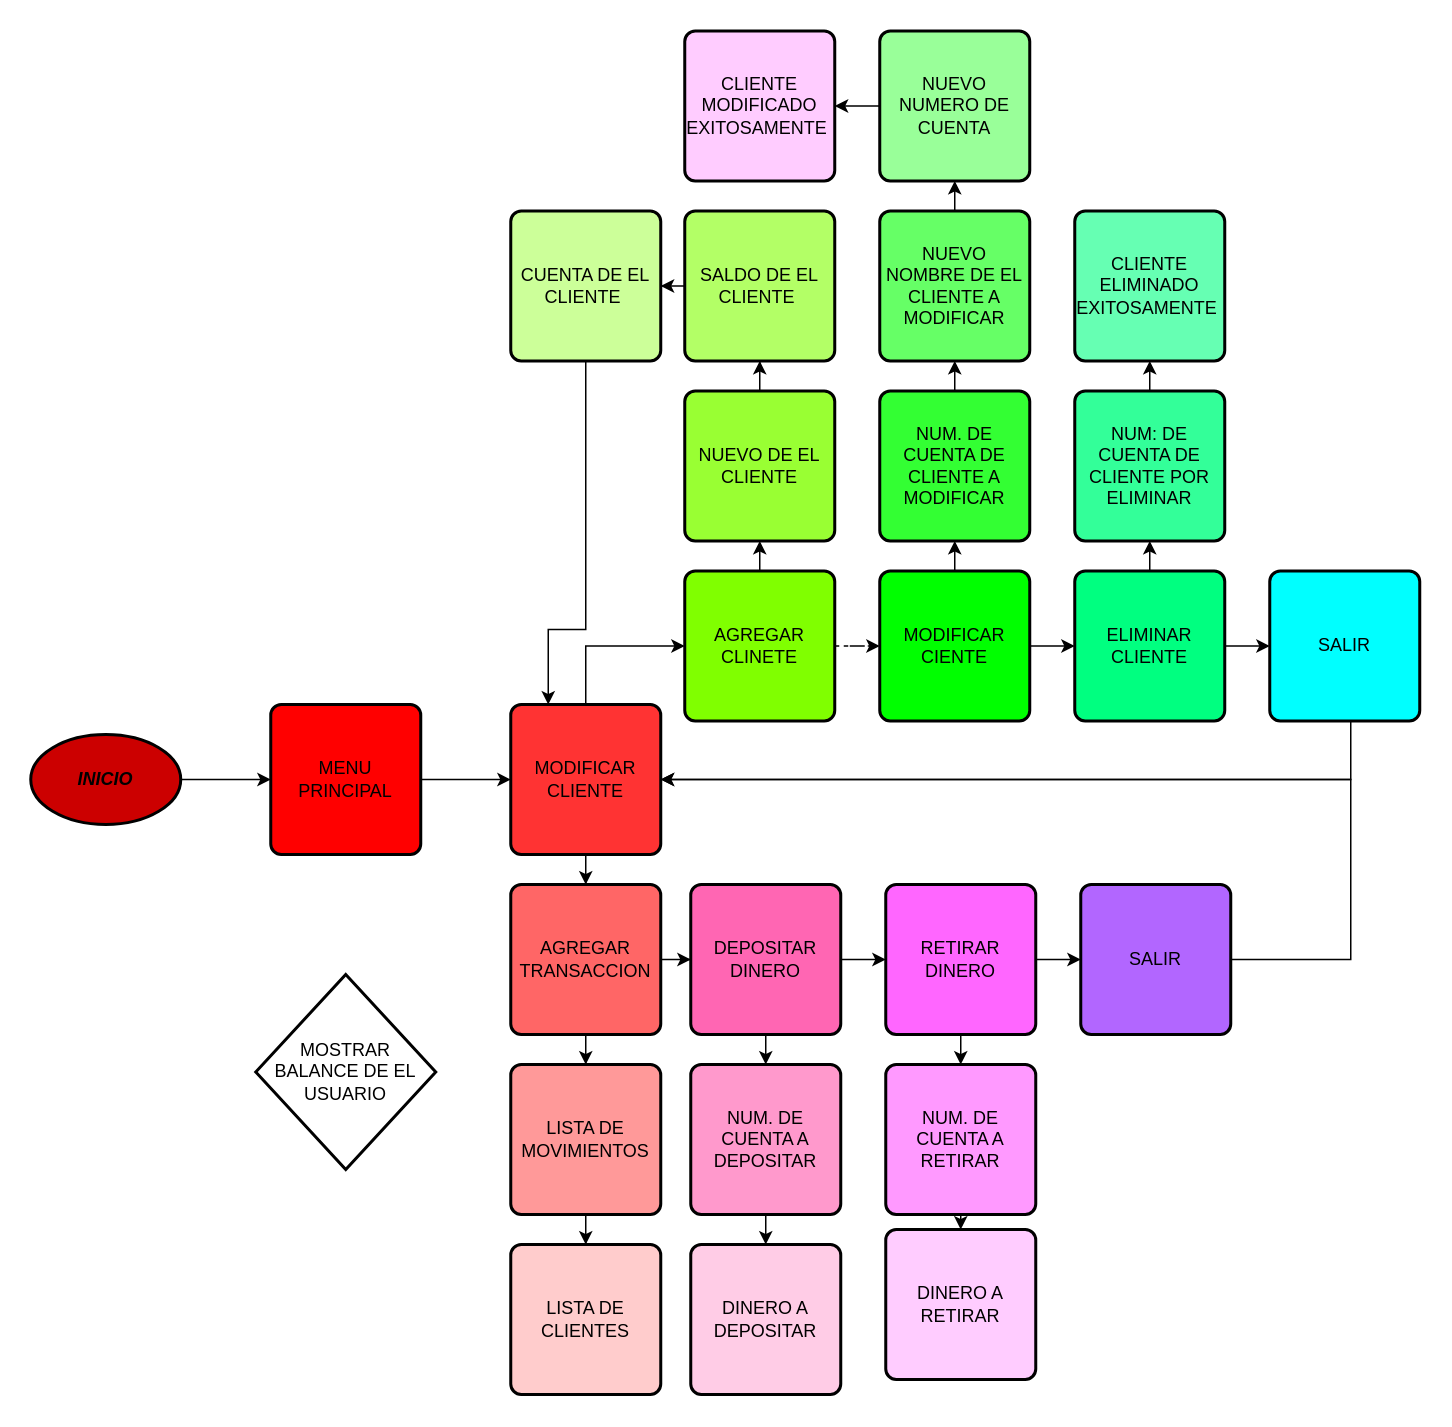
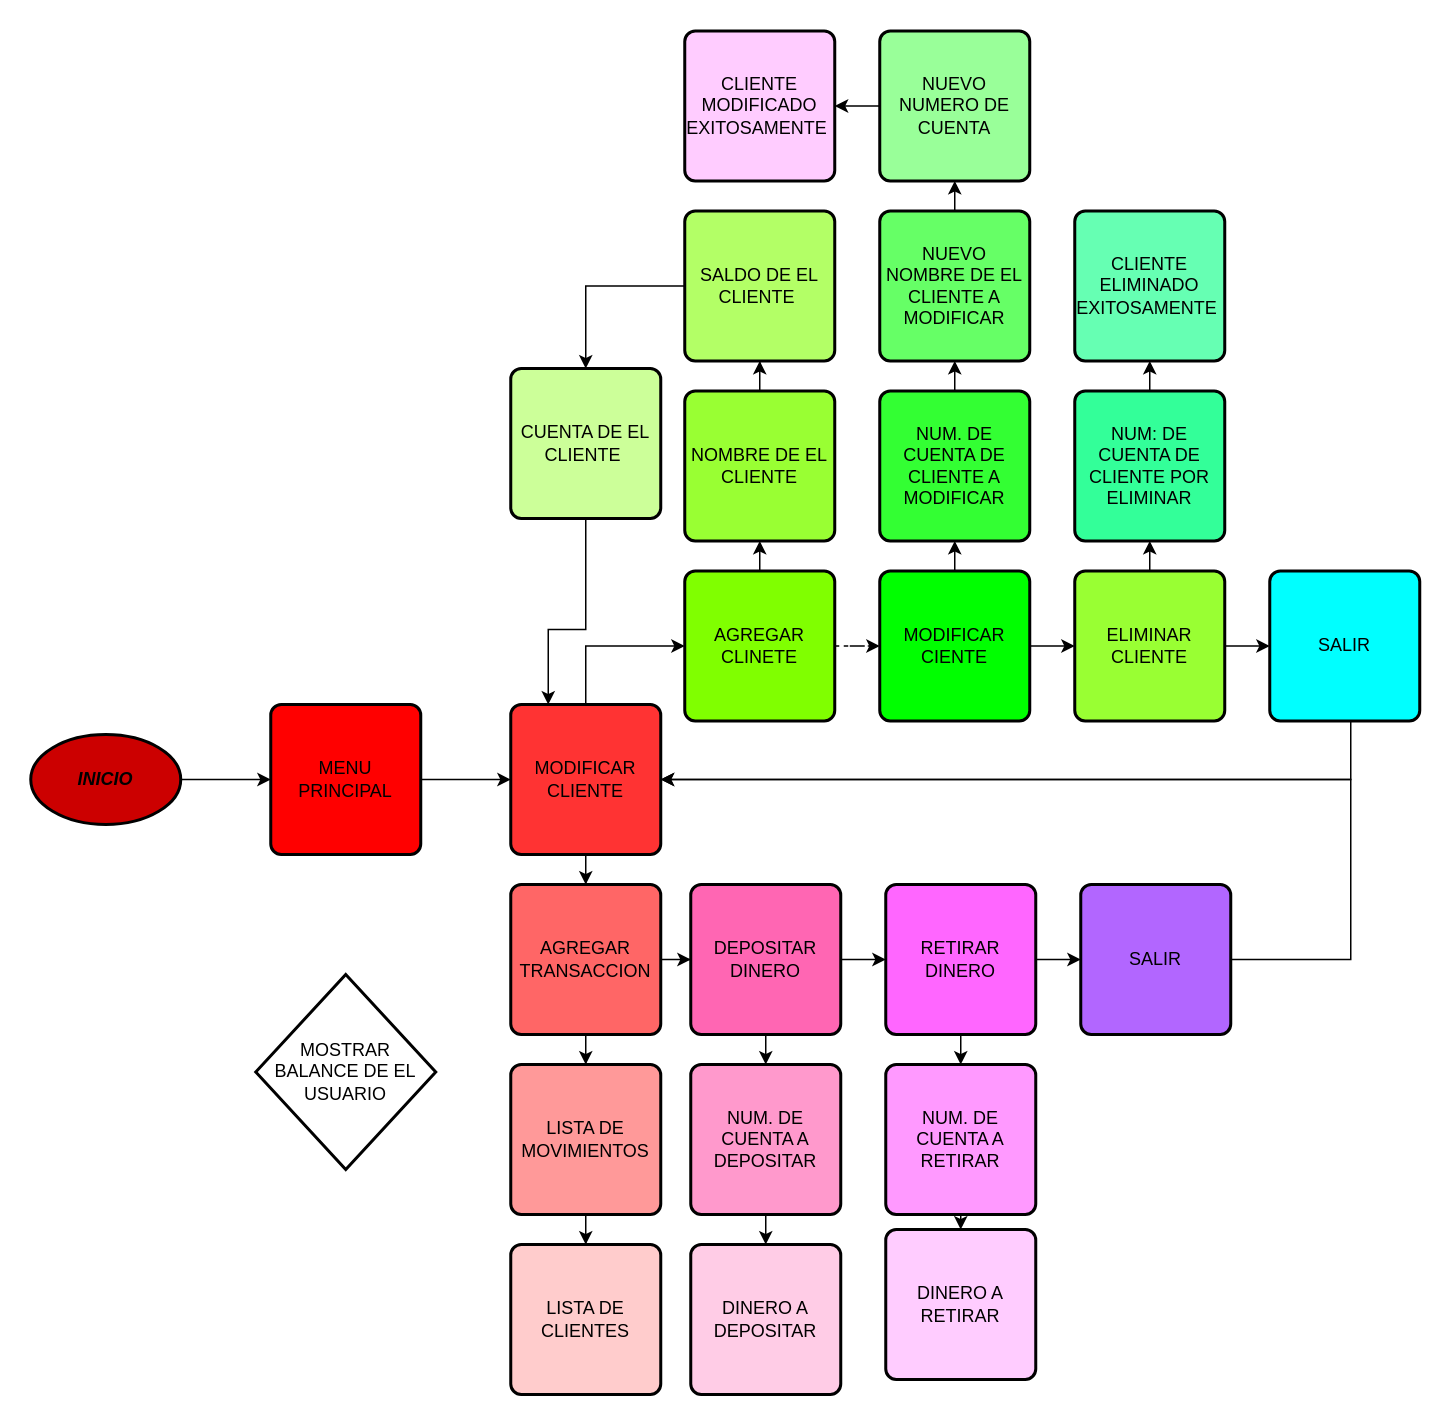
node "CUENTA DE EL CLIENTE": moved (586, 286) -> (586, 443)
node "NUEVO DE EL CLIENTE": label "NUEVO DE EL CLIENTE" -> "NOMBRE DE EL CLIENTE"
node "ELIMINAR CLIENTE": fillcolor #00ff80 -> #99ff33
